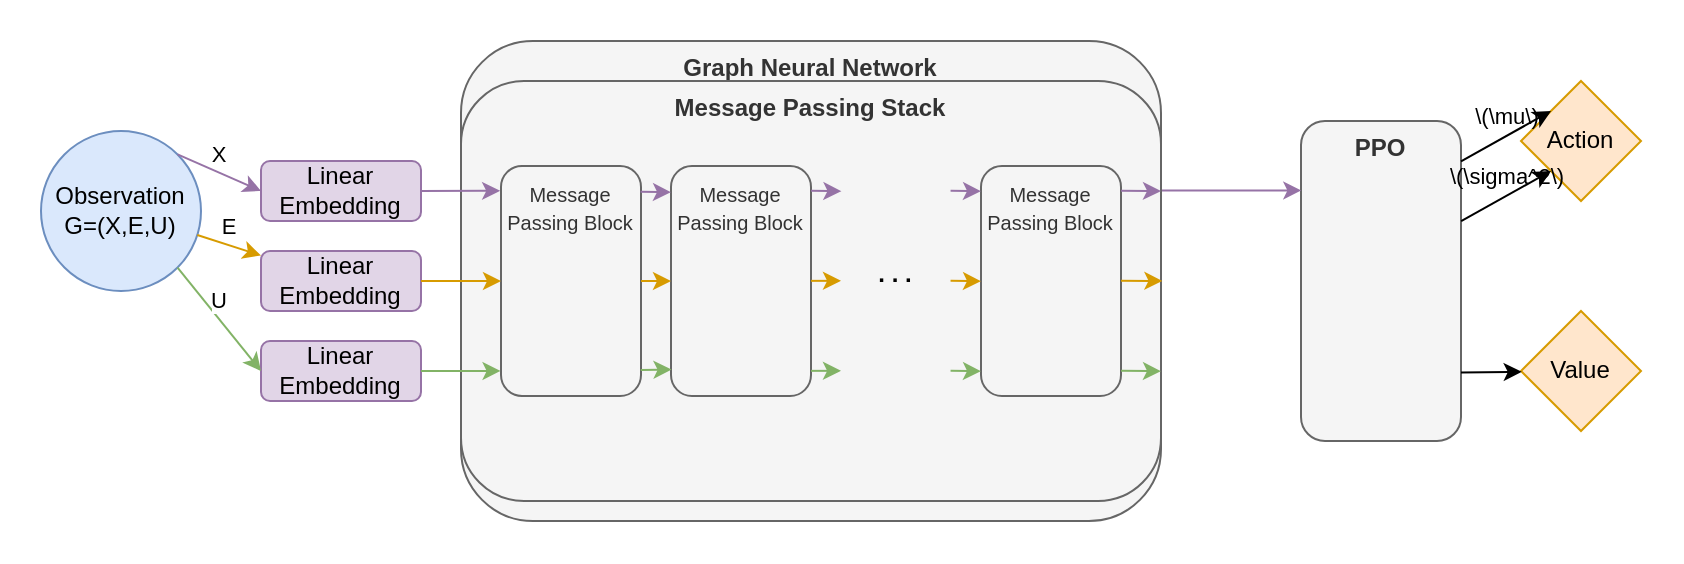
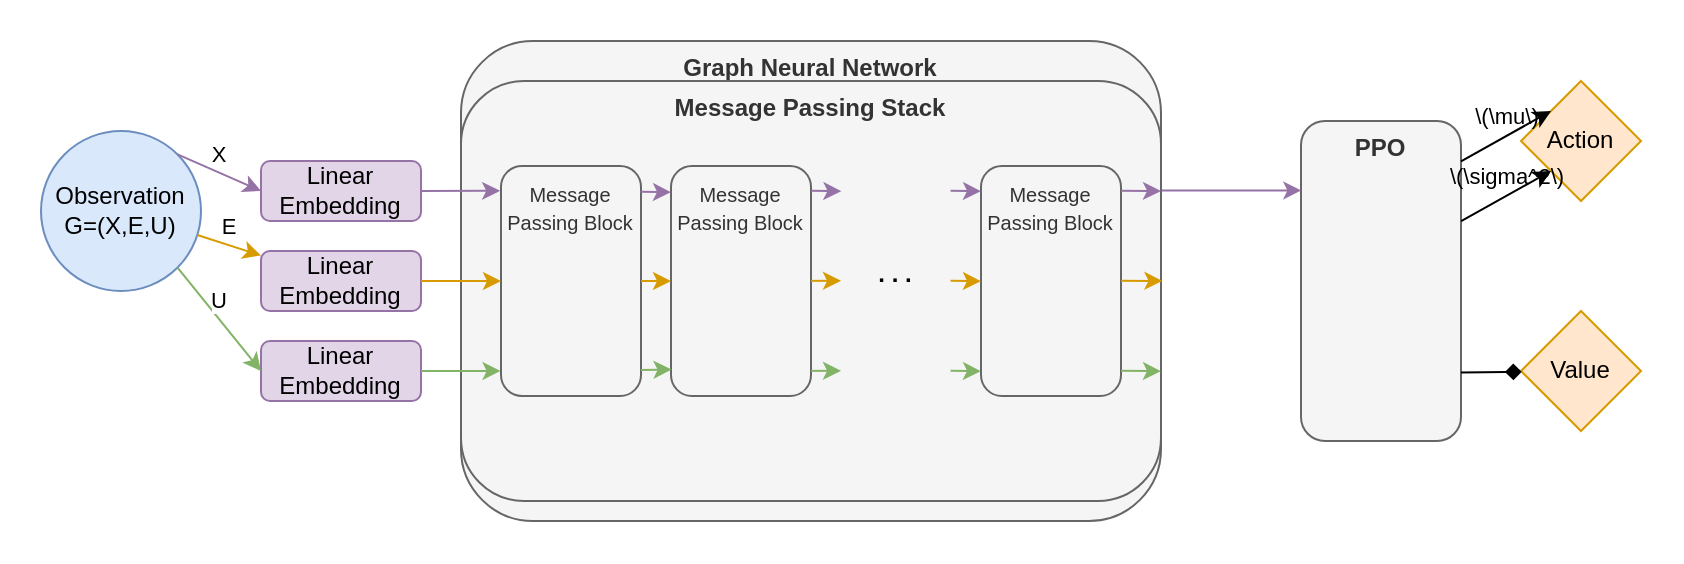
edge "PPO" -> "Value": arrowhead classic -> diamond
